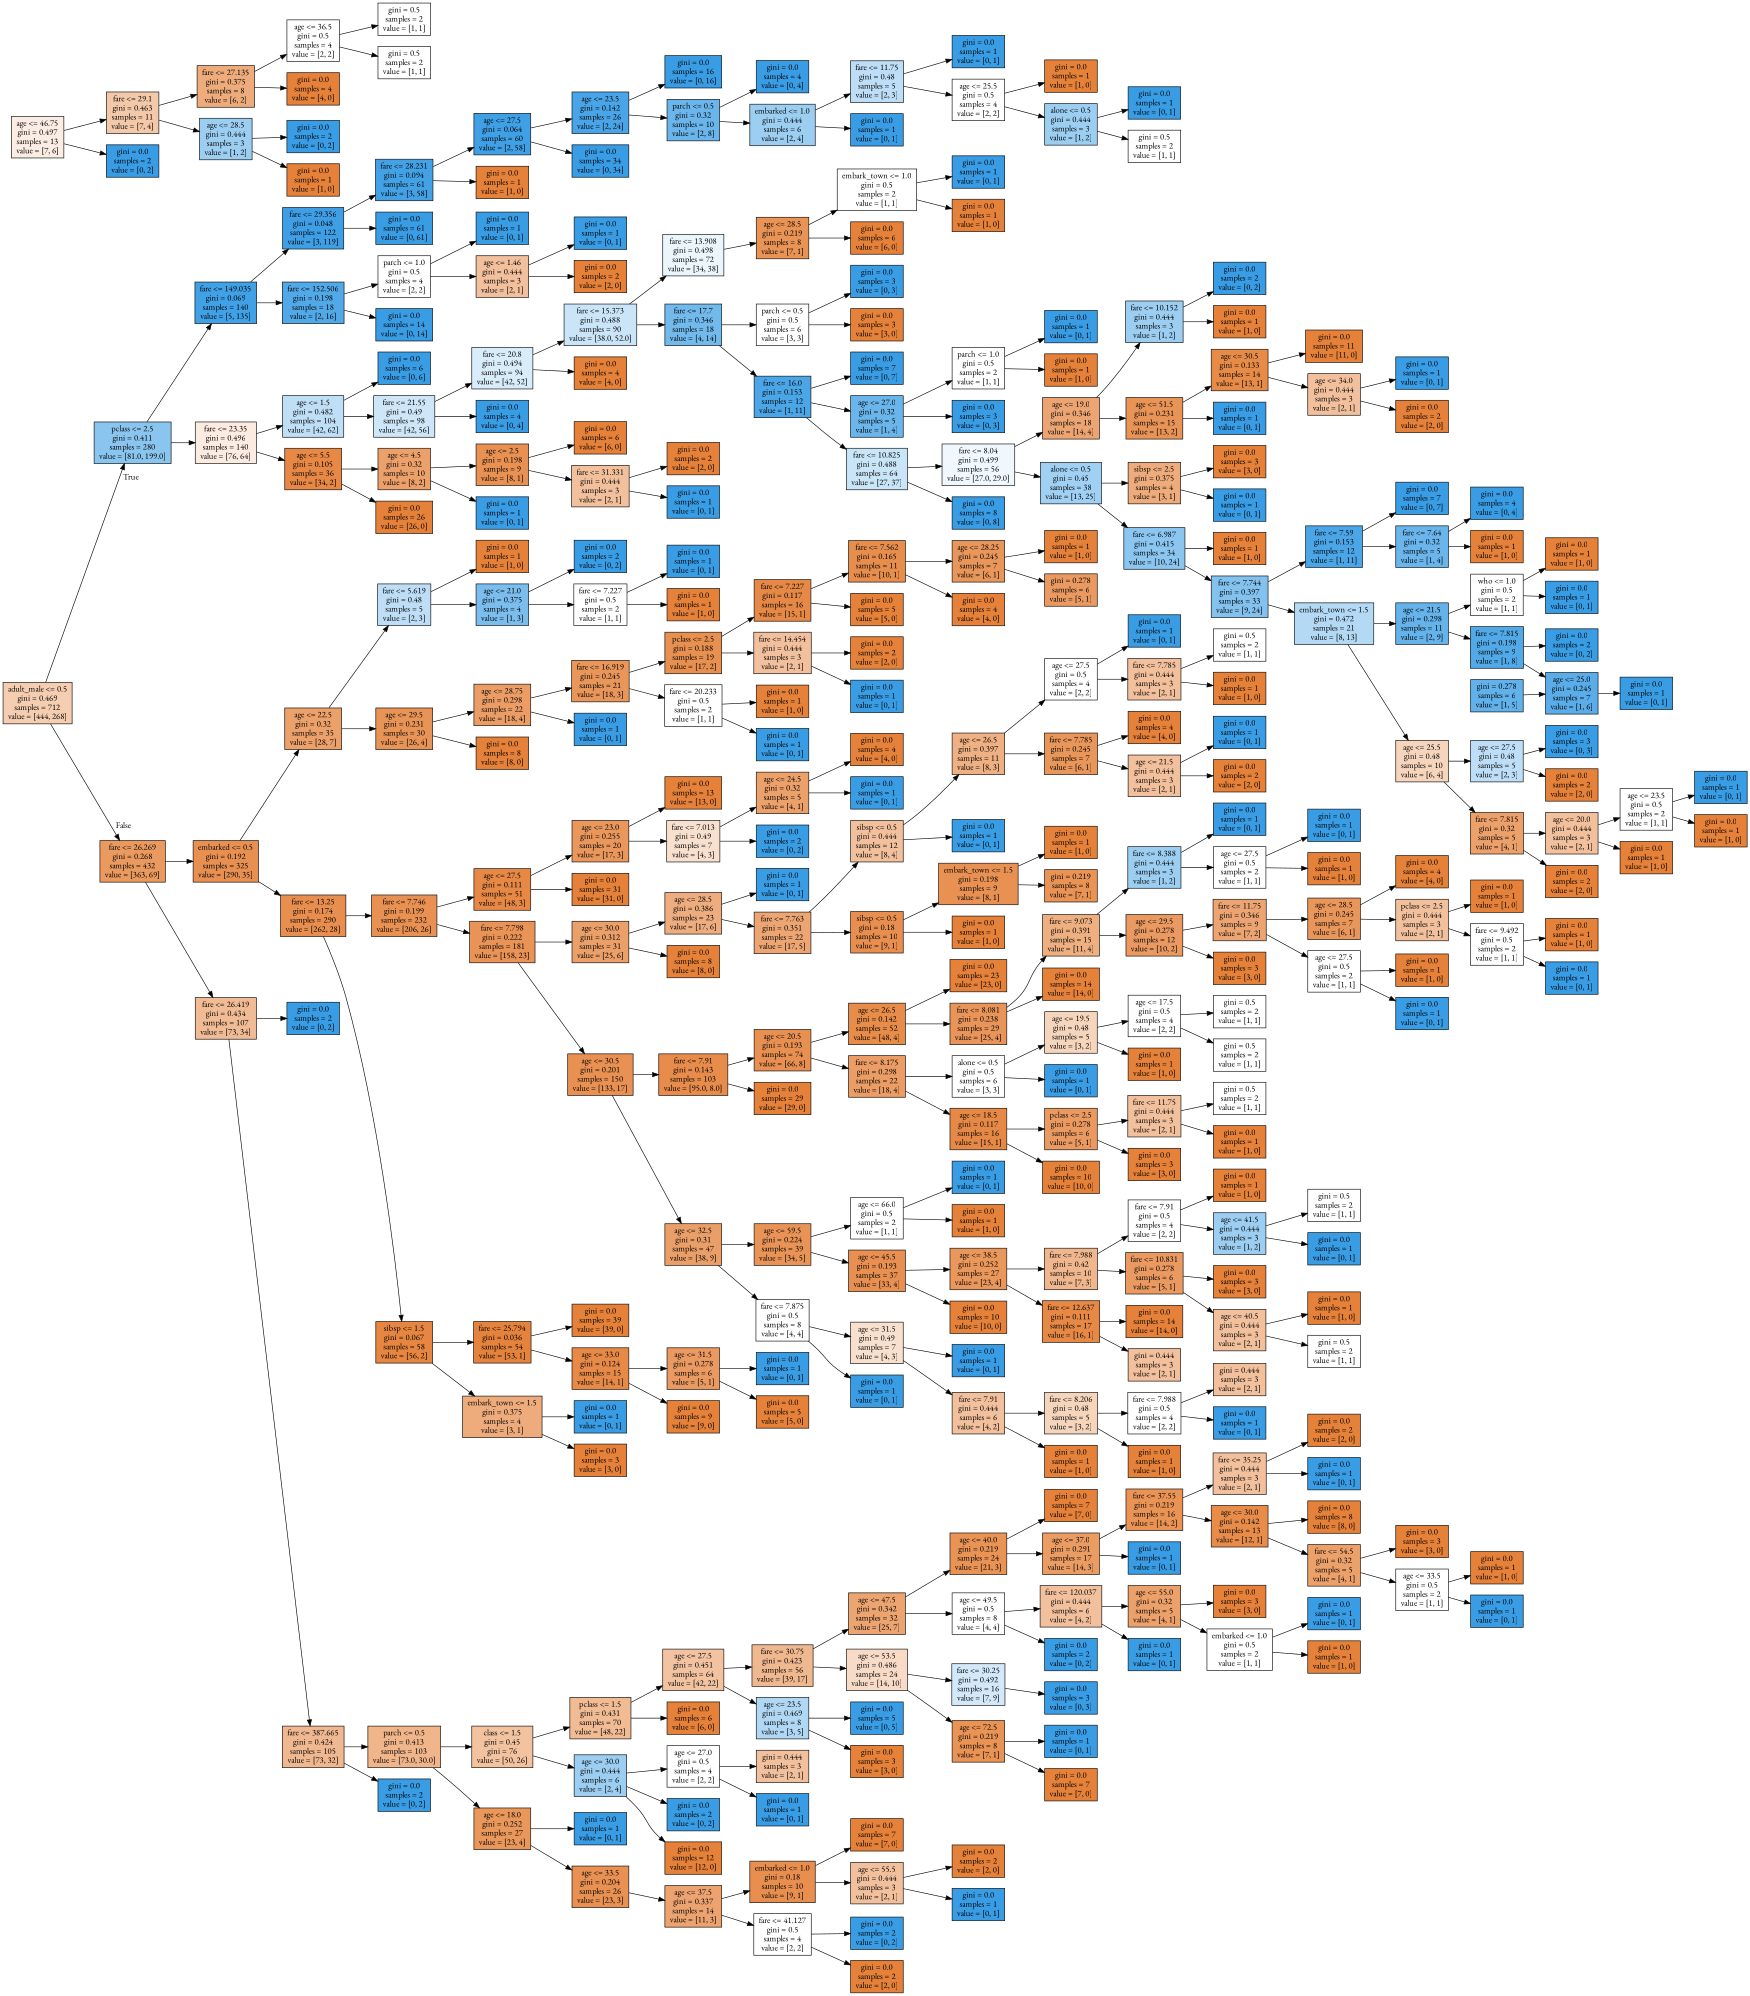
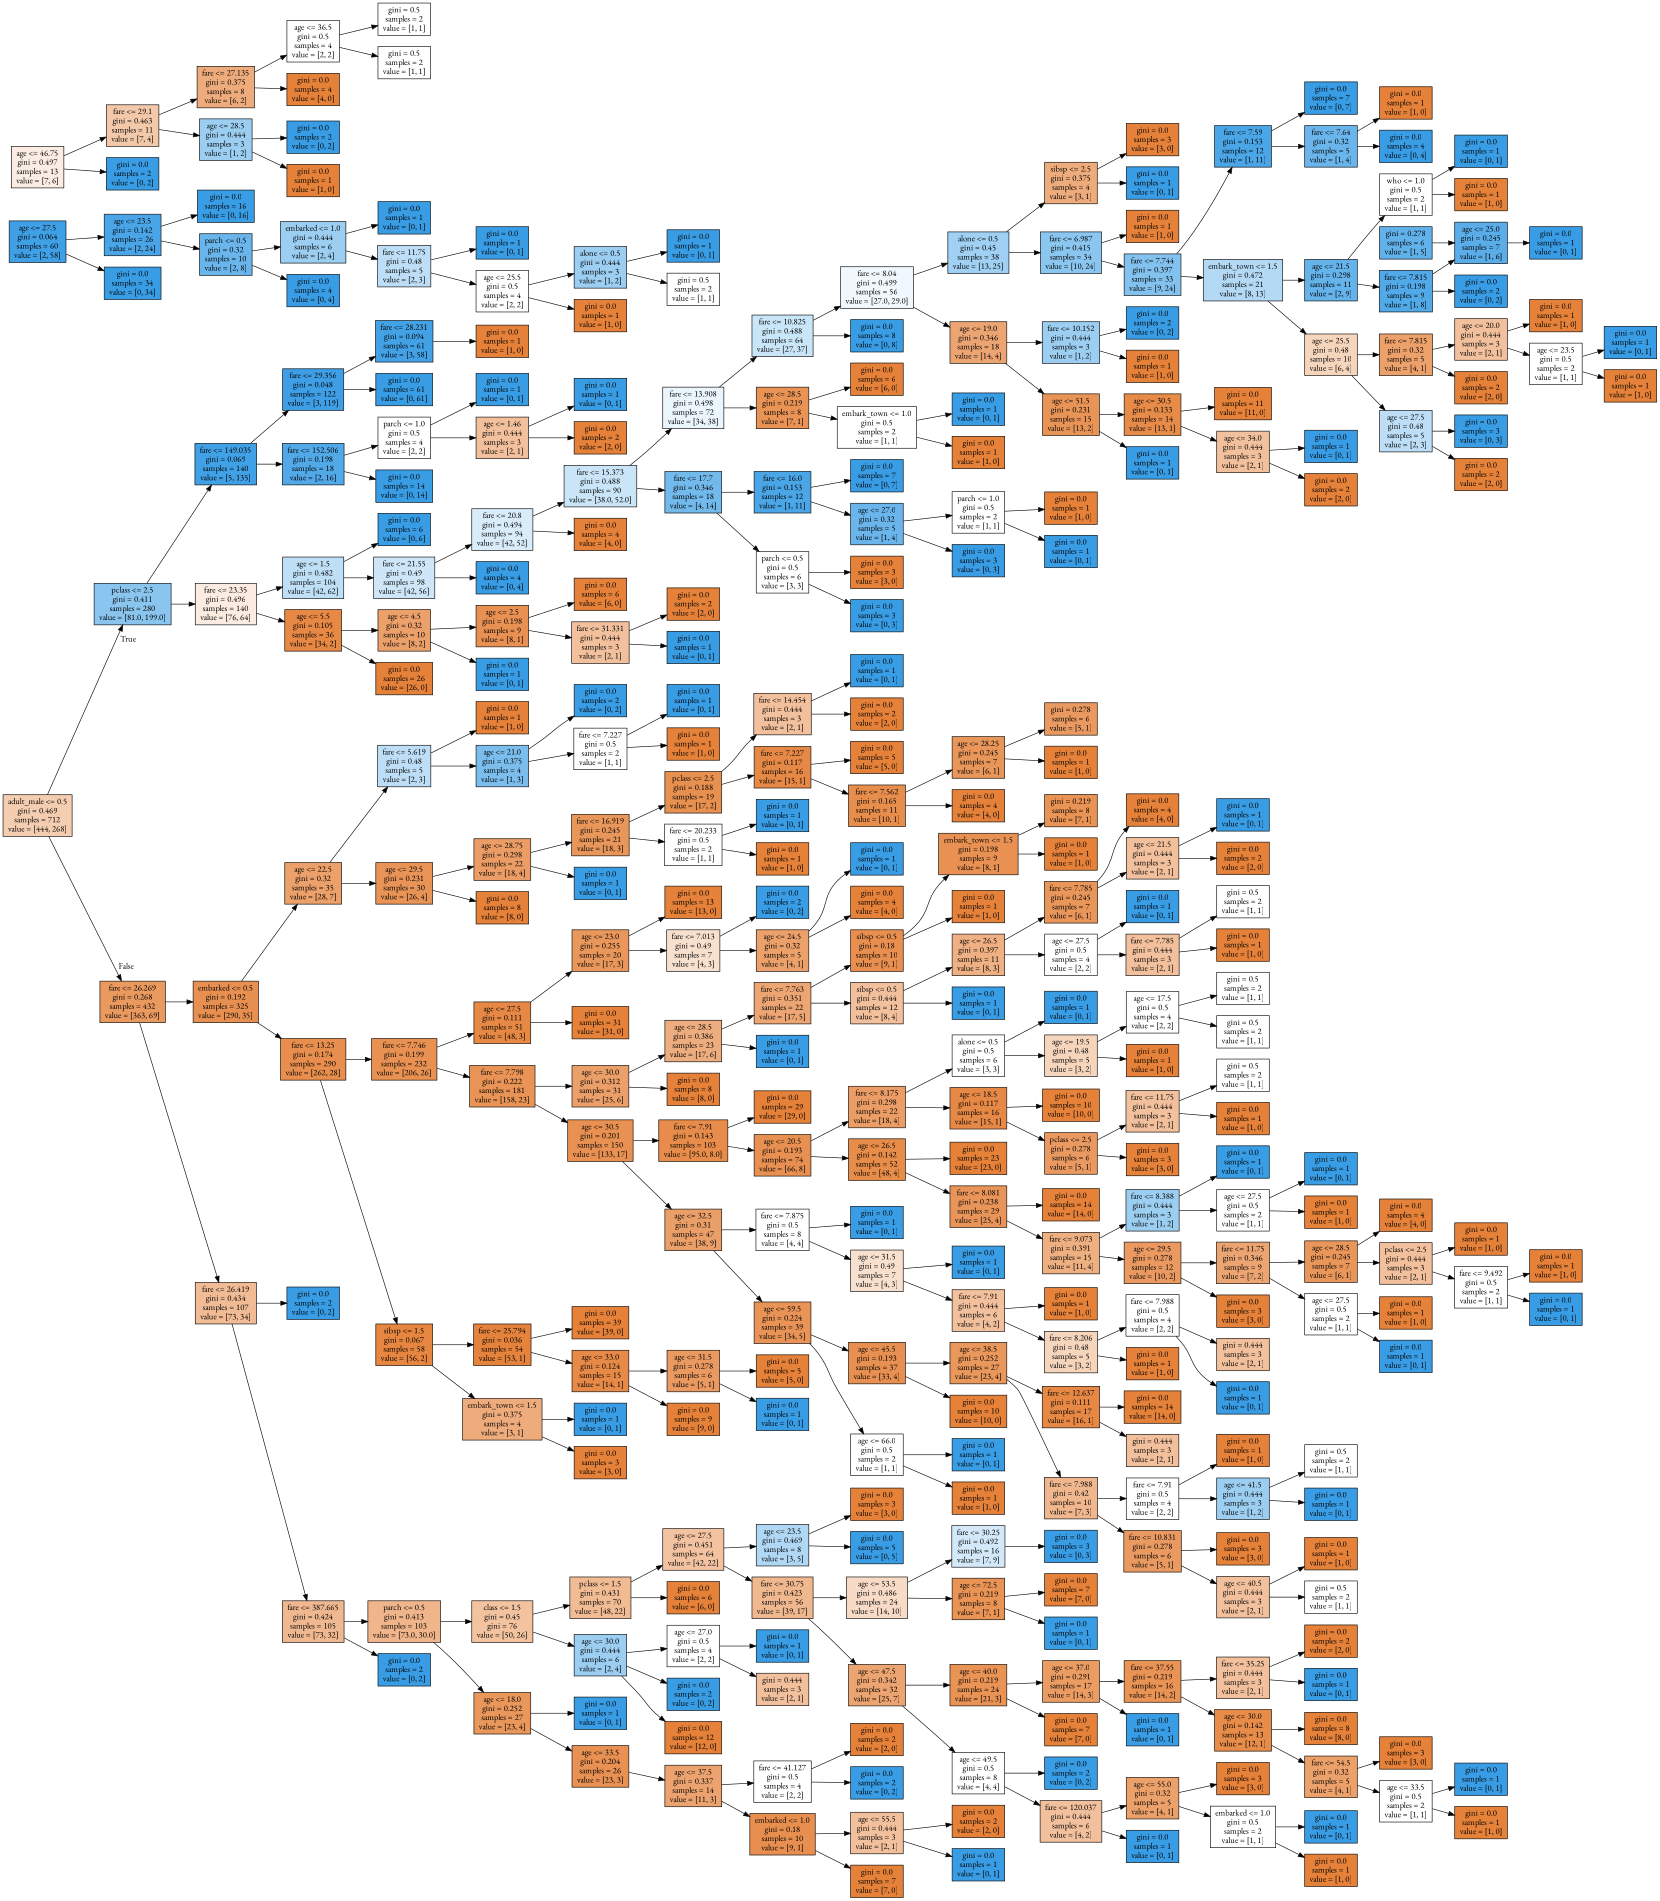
edge "fare <= 28.231 gini = 0.094 samples = 61 value = [3, 58]" -> "age <= 27.5 gini = 0.064 samples = 60 value = [2, 58]": removed
edge "fare <= 16.0 gini = 0.153 samples = 12 value = [1, 11]" -> "fare <= 10.825 gini = 0.488 samples = 64 value = [27, 37]": now "fare <= 13.908 gini = 0.498 samples = 72 value = [34, 38]" -> "fare <= 10.825 gini = 0.488 samples = 64 value = [27, 37]"
